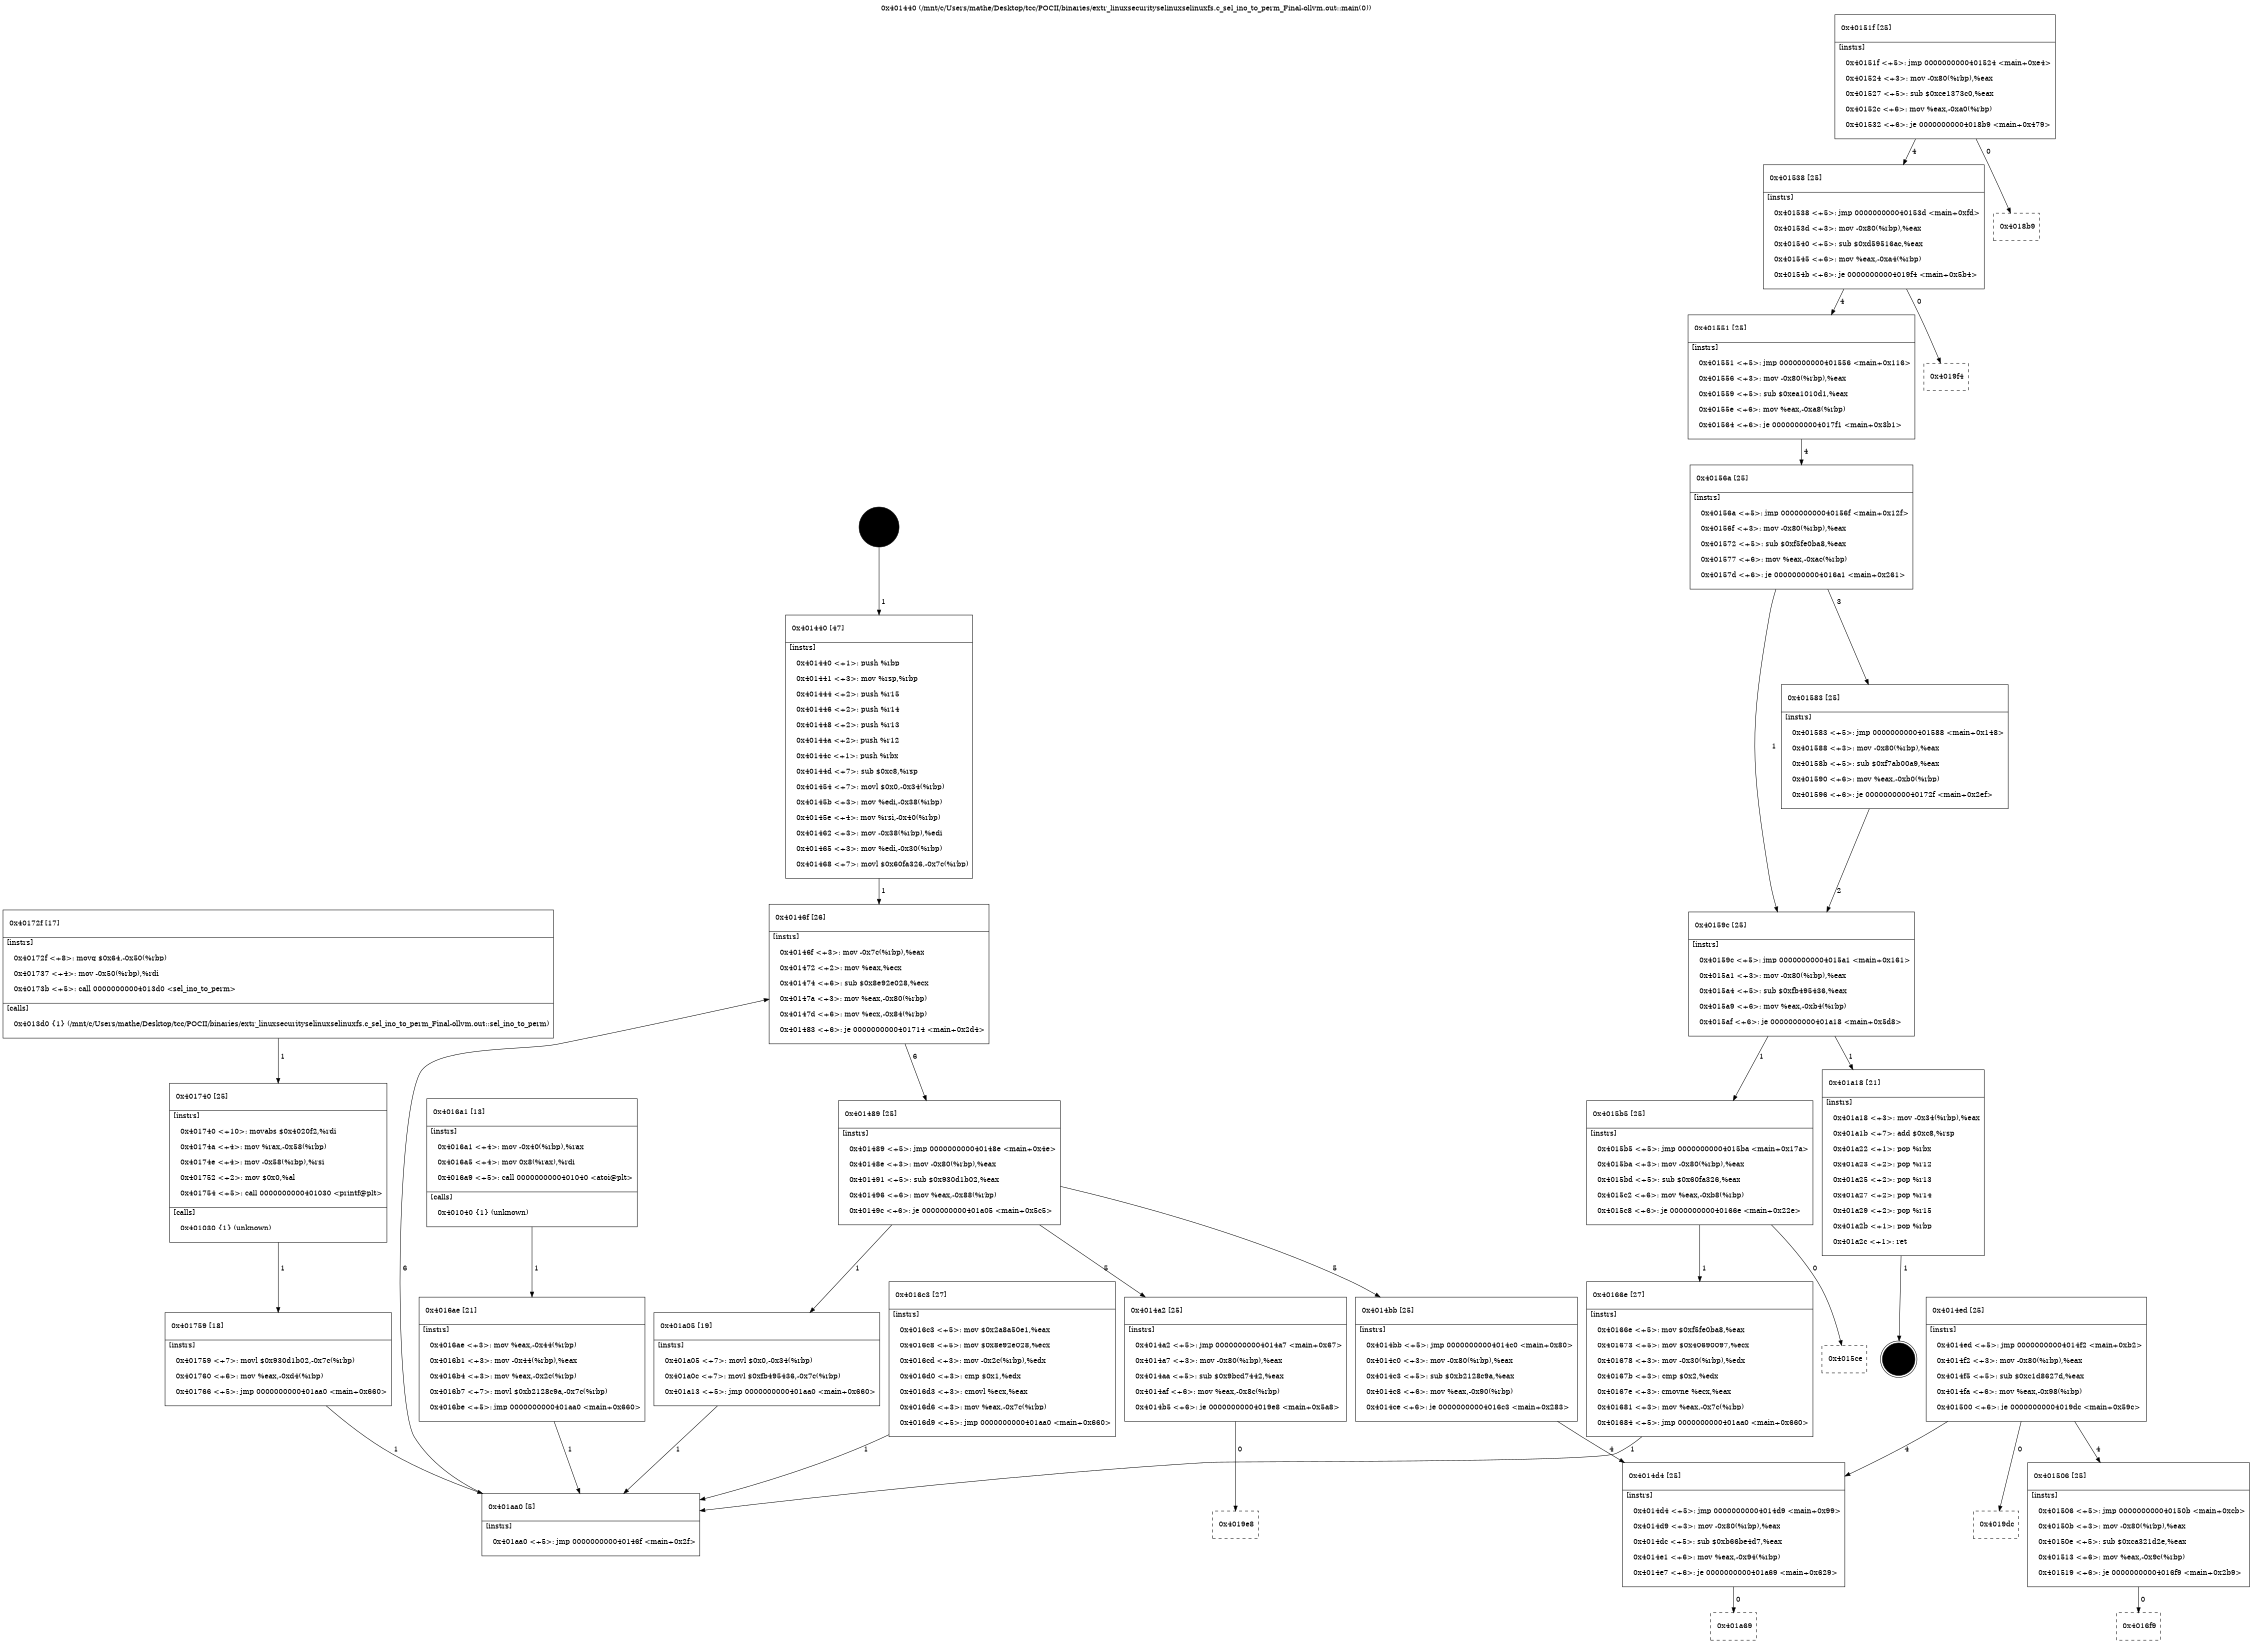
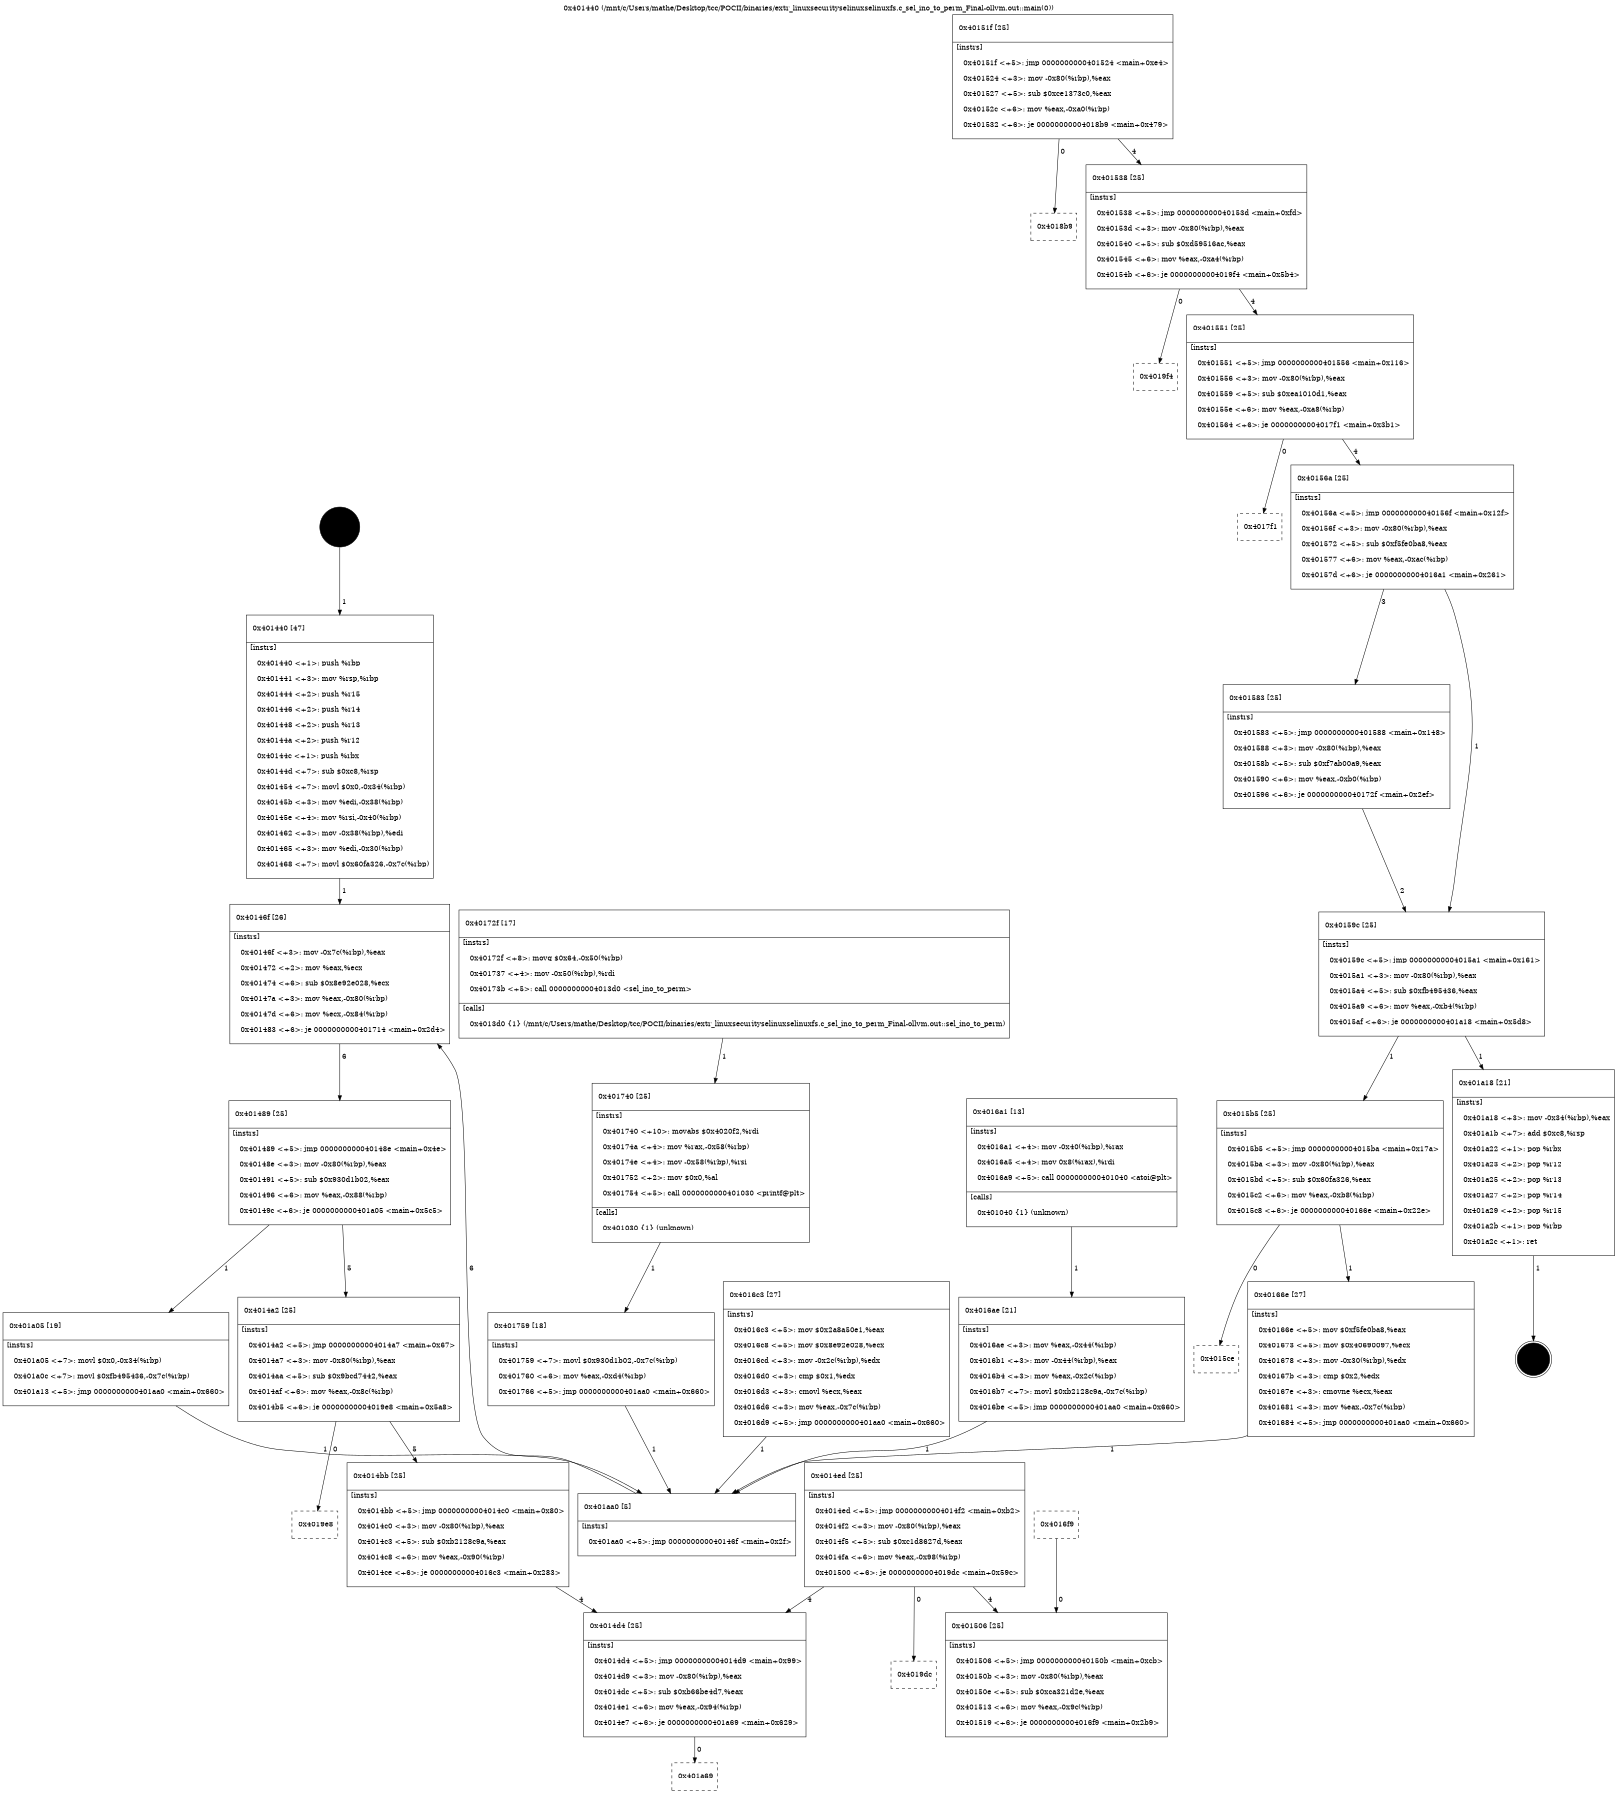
node "0x4017f1": added
edge "0x401489 [25]" -> "0x4014bb [25]": now "0x4014a2 [25]" -> "0x4014bb [25]"
edge "0x401506 [25]" -> "0x4016f9": reversed
